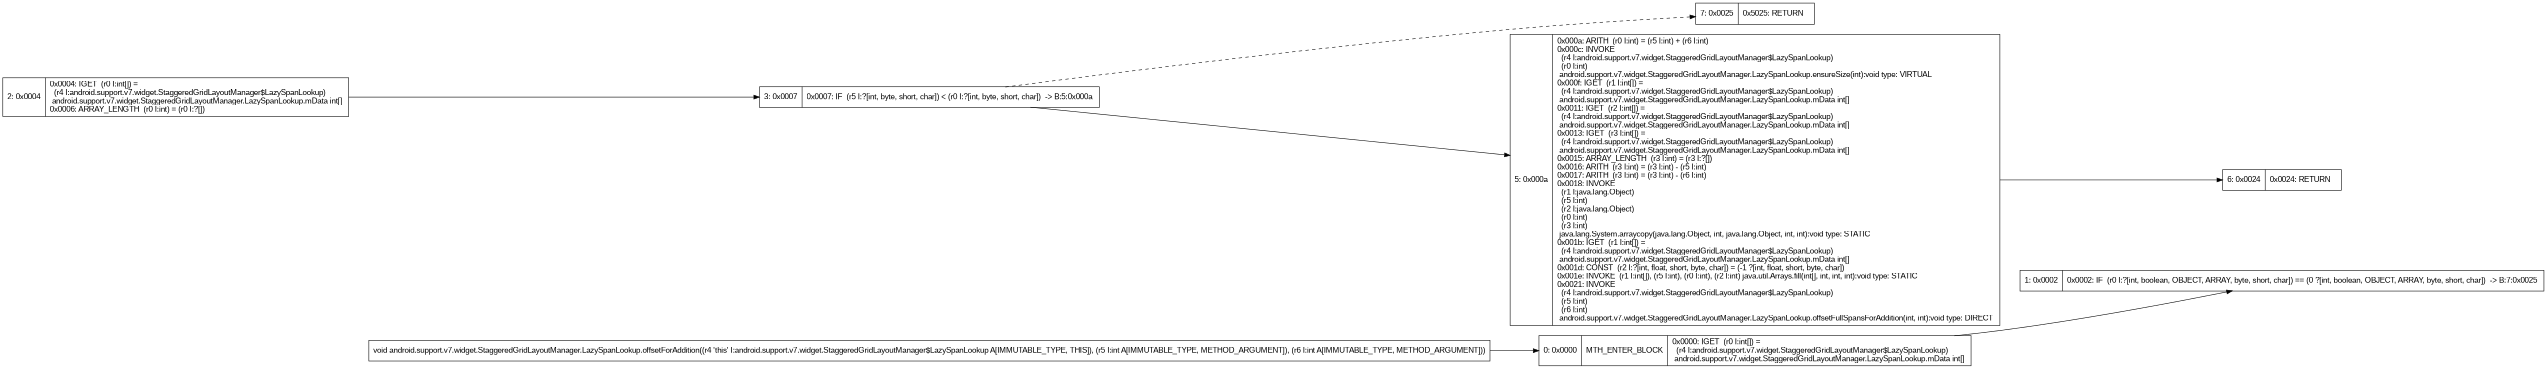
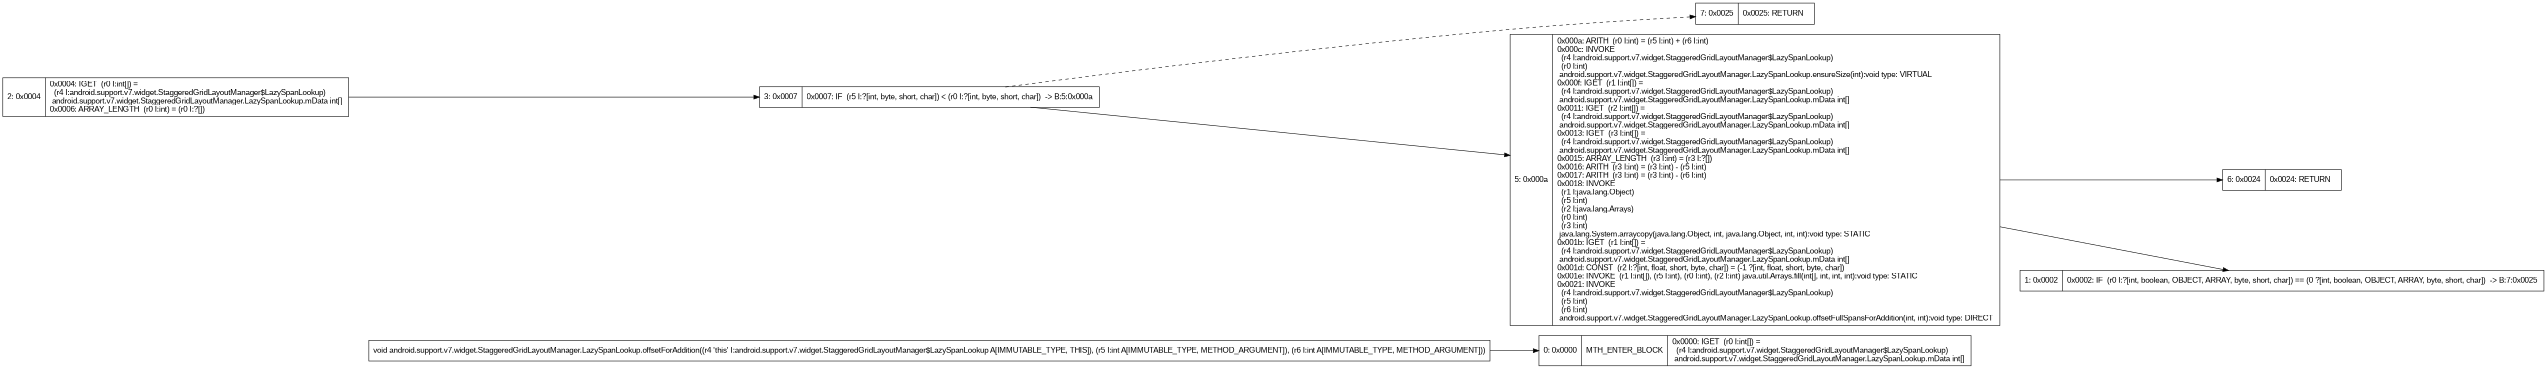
node "7: 0x0025": text "0x5025: RETURN" -> "0x0025: RETURN"
node "5: 0x000a": text "(r2 I:java.lang.Object)" -> "(r2 I:java.lang.Arrays)"
edge "0: 0x0000" -> "1: 0x0002": now "5: 0x000a" -> "1: 0x0002"
